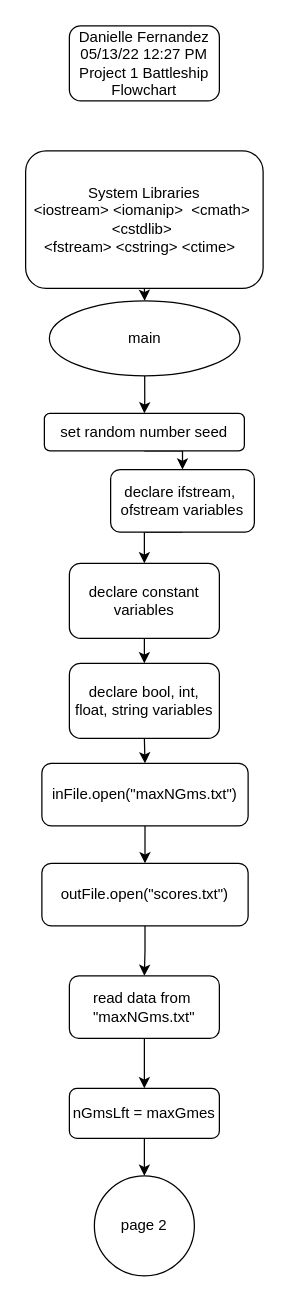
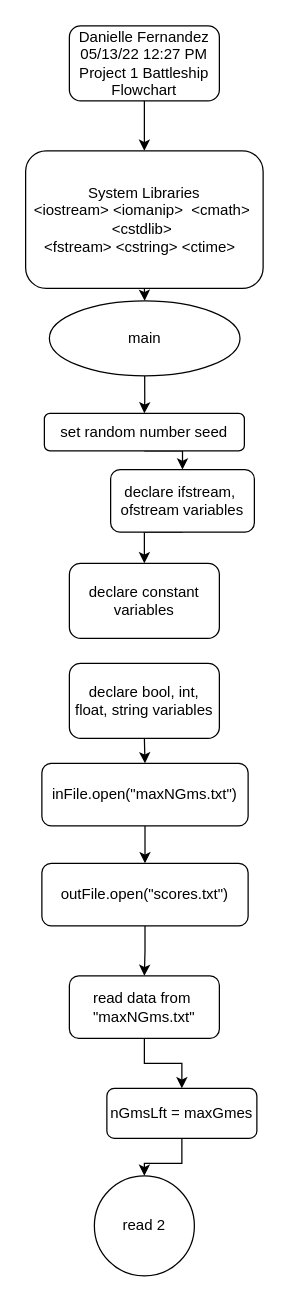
edge "Danielle Fernandez 05/13/22 12:27 PM Project 1 Battleship Flowchart" -> "System Libraries <iostream> <iomanip> <cmath> <cstdlib> <fstream> <cstring> <ctime>": added
edge "declare constant variables" -> "declare bool, int, float, string variables": removed
node "nGmsLft = maxGmes": moved (144, 1113) -> (182, 1113)
node "page 2": label "page 2" -> "read 2"
